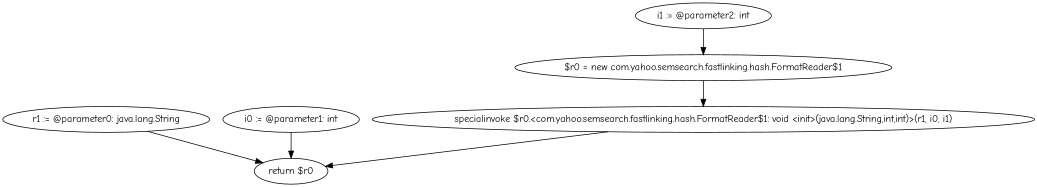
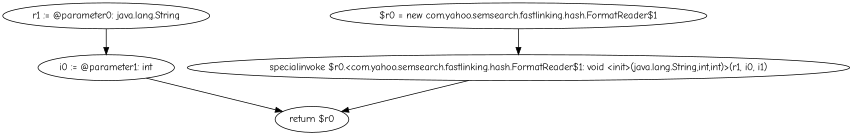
node "i1 := @parameter2: int": removed
edge "r1 := @parameter0: java.lang.String" -> "return $r0": now "r1 := @parameter0: java.lang.String" -> "i0 := @parameter1: int"
